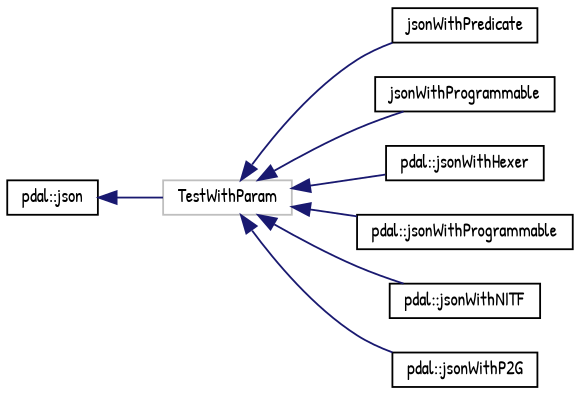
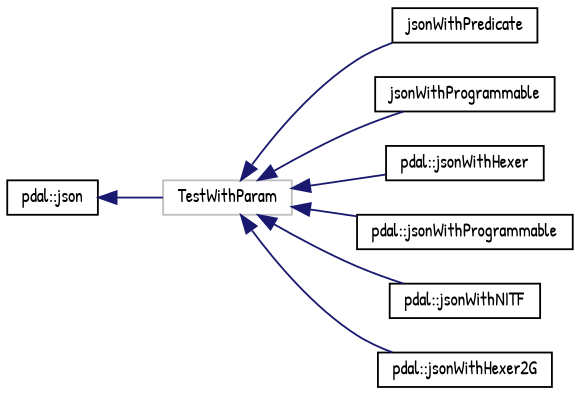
node "pdal::jsonWithP2G": label "pdal::jsonWithP2G" -> "pdal::jsonWithHexer2G"
